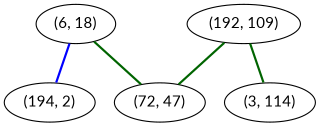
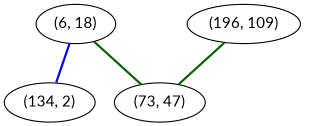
node "(192, 109)": label "(192, 109)" -> "(196, 109)"
node "(194, 2)": label "(194, 2)" -> "(134, 2)"
node "(72, 47)": label "(72, 47)" -> "(73, 47)"
node "(3, 114)": removed
